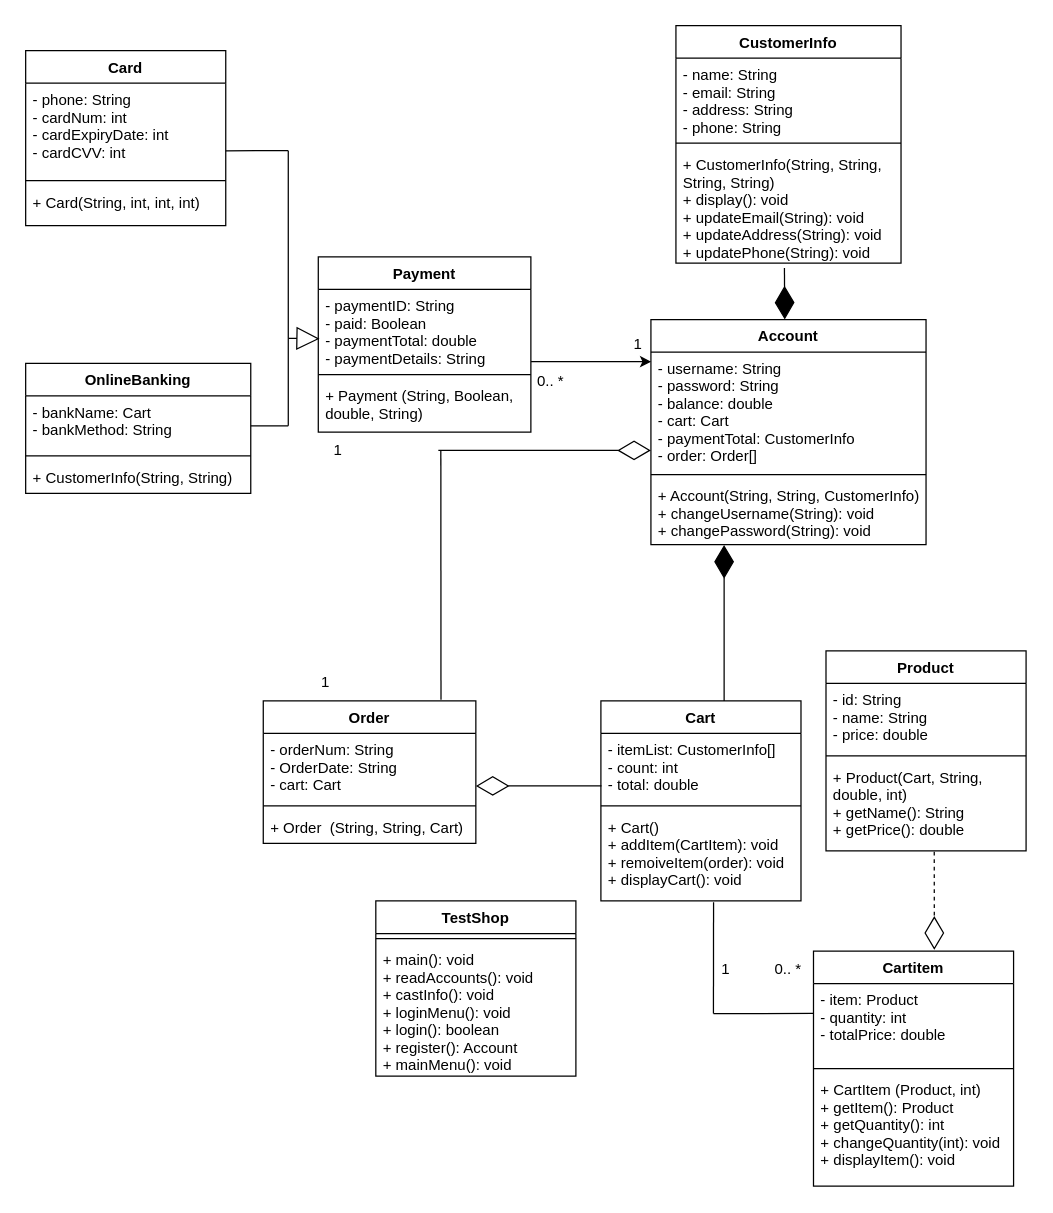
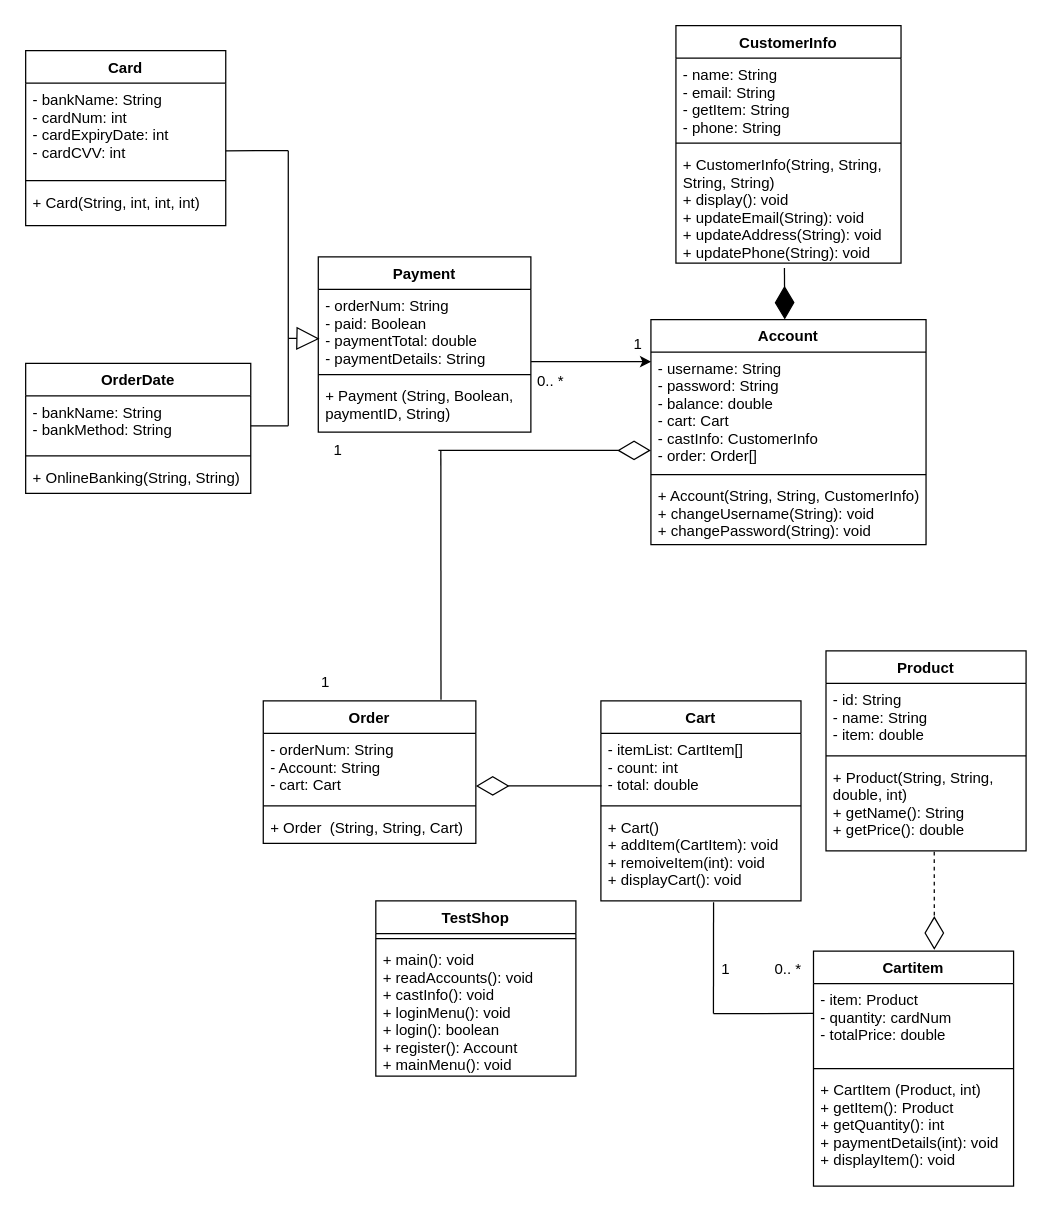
node "- name: String - email: String - address: String - phone: String": label "- name: String - email: String - address: String - phone: String" -> "- name: String - email: String - getItem: String - phone: String"
node "- phone: String - cardNum: int - cardExpiryDate: int - cardCVV: int": label "- phone: String - cardNum: int - cardExpiryDate: int - cardCVV: int" -> "- bankName: String - cardNum: int - cardExpiryDate: int - cardCVV: int"
node "- paymentID: String - paid: Boolean - paymentTotal: double - paymentDetails: String": label "- paymentID: String - paid: Boolean - paymentTotal: double - paymentDetails: String" -> "- orderNum: String - paid: Boolean - paymentTotal: double - paymentDetails: String"
node "- username: String - password: String - balance: double - cart: Cart - paymentTotal: CustomerInfo - order: Order[]": label "- username: String - password: String - balance: double - cart: Cart - paymentTotal: CustomerInfo - order: Order[]" -> "- username: String - password: String - balance: double - cart: Cart - castInfo: CustomerInfo - order: Order[]"
node "OnlineBanking": label "OnlineBanking" -> "OrderDate"
node "+ Payment (String, Boolean, double, String)": label "+ Payment (String, Boolean, double, String)" -> "+ Payment (String, Boolean, paymentID, String)"
node "- bankName: Cart - bankMethod: String": label "- bankName: Cart - bankMethod: String" -> "- bankName: String - bankMethod: String"
node "+ CustomerInfo(String, String)": label "+ CustomerInfo(String, String)" -> "+ OnlineBanking(String, String)"
edge "Cart" -> "+ Account(String, String, CustomerInfo) + changeUsername(String): void + changePassword(String): void": removed
node "- id: String - name: String - price: double": label "- id: String - name: String - price: double" -> "- id: String - name: String - item: double"
node "- orderNum: String - OrderDate: String - cart: Cart": label "- orderNum: String - OrderDate: String - cart: Cart" -> "- orderNum: String - Account: String - cart: Cart"
node "- itemList: CustomerInfo[] - count: int - total: double": label "- itemList: CustomerInfo[] - count: int - total: double" -> "- itemList: CartItem[] - count: int - total: double"
node "+ Product(Cart, String, double, int) + getName(): String + getPrice(): double": label "+ Product(Cart, String, double, int) + getName(): String + getPrice(): double" -> "+ Product(String, String, double, int) + getName(): String + getPrice(): double"
node "+ Cart() + addItem(CartItem): void + remoiveItem(order): void + displayCart(): void": label "+ Cart() + addItem(CartItem): void + remoiveItem(order): void + displayCart(): void" -> "+ Cart() + addItem(CartItem): void + remoiveItem(int): void + displayCart(): void"
node "- item: Product - quantity: int - totalPrice: double": label "- item: Product - quantity: int - totalPrice: double" -> "- item: Product - quantity: cardNum - totalPrice: double"
node "+ CartItem (Product, int) + getItem(): Product + getQuantity(): int + changeQuantity(int): void + displayItem(): void": label "+ CartItem (Product, int) + getItem(): Product + getQuantity(): int + changeQuantity(int): void + displayItem(): void" -> "+ CartItem (Product, int) + getItem(): Product + getQuantity(): int + paymentDetails(int): void + displayItem(): void"
